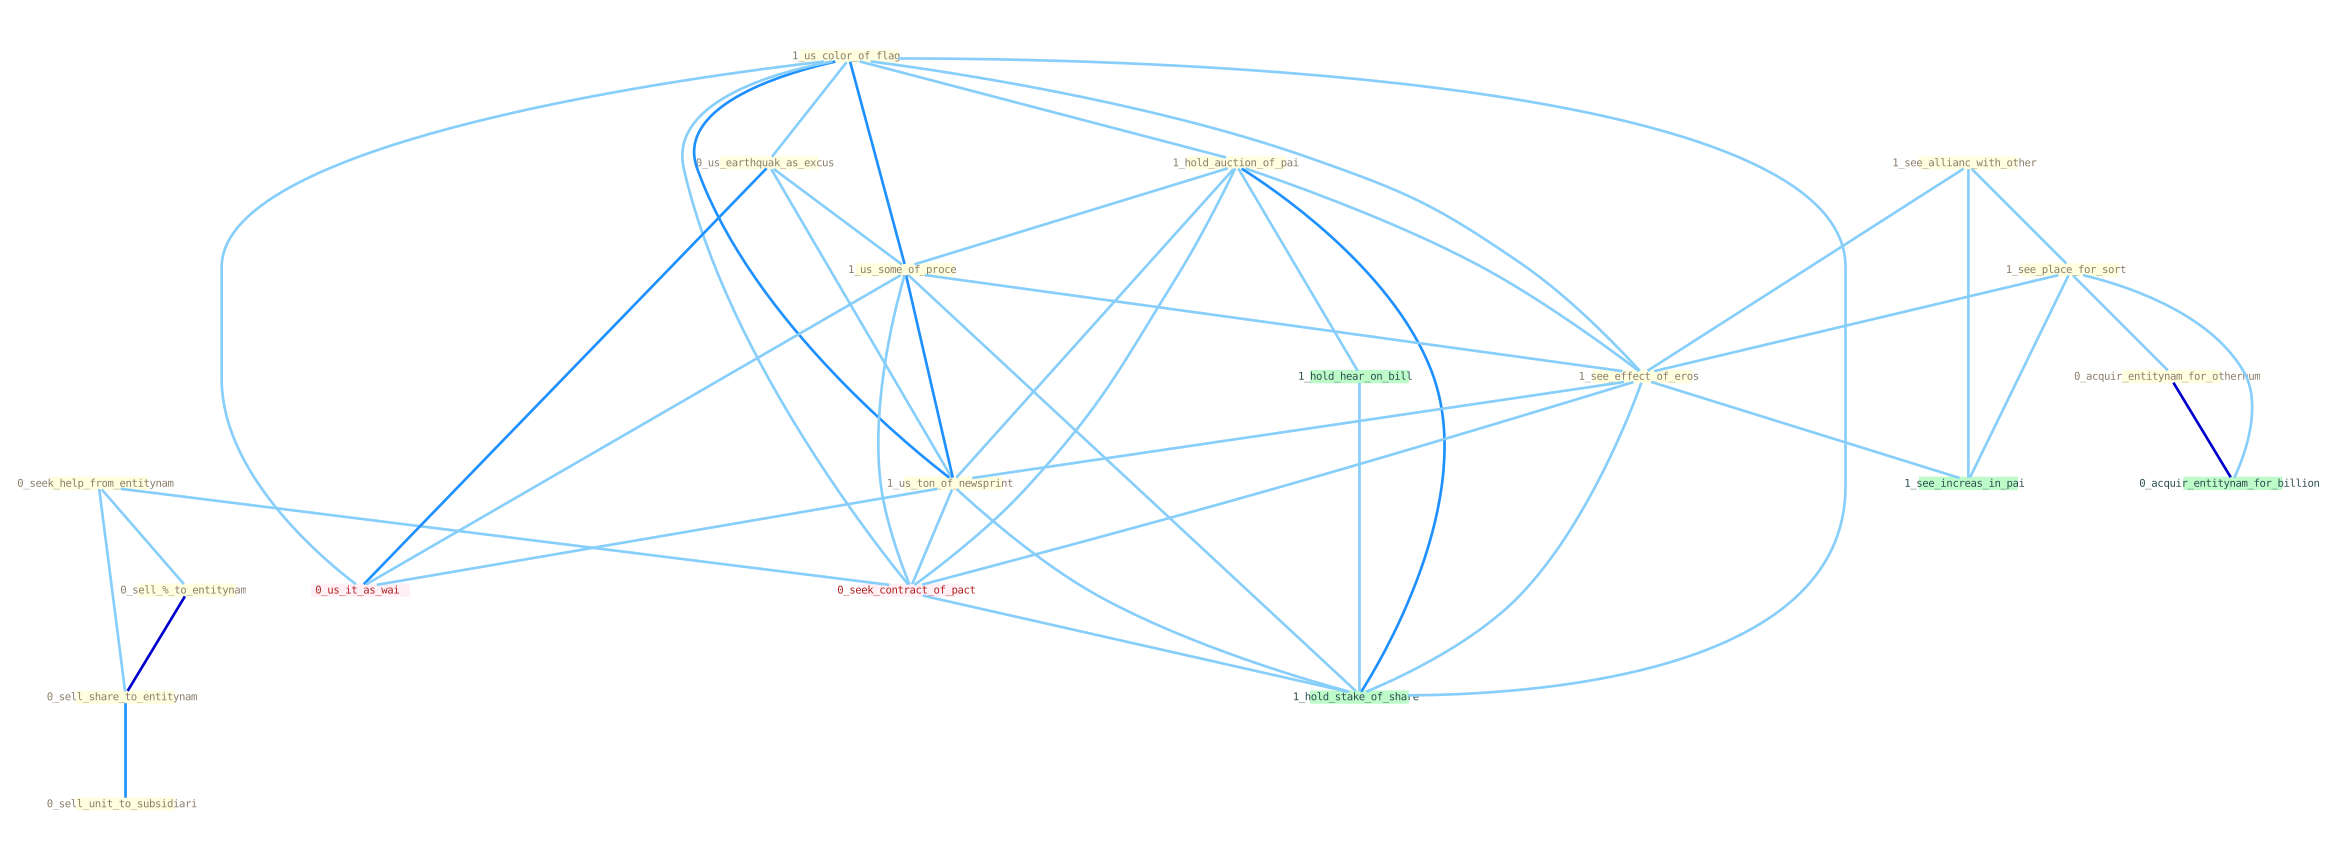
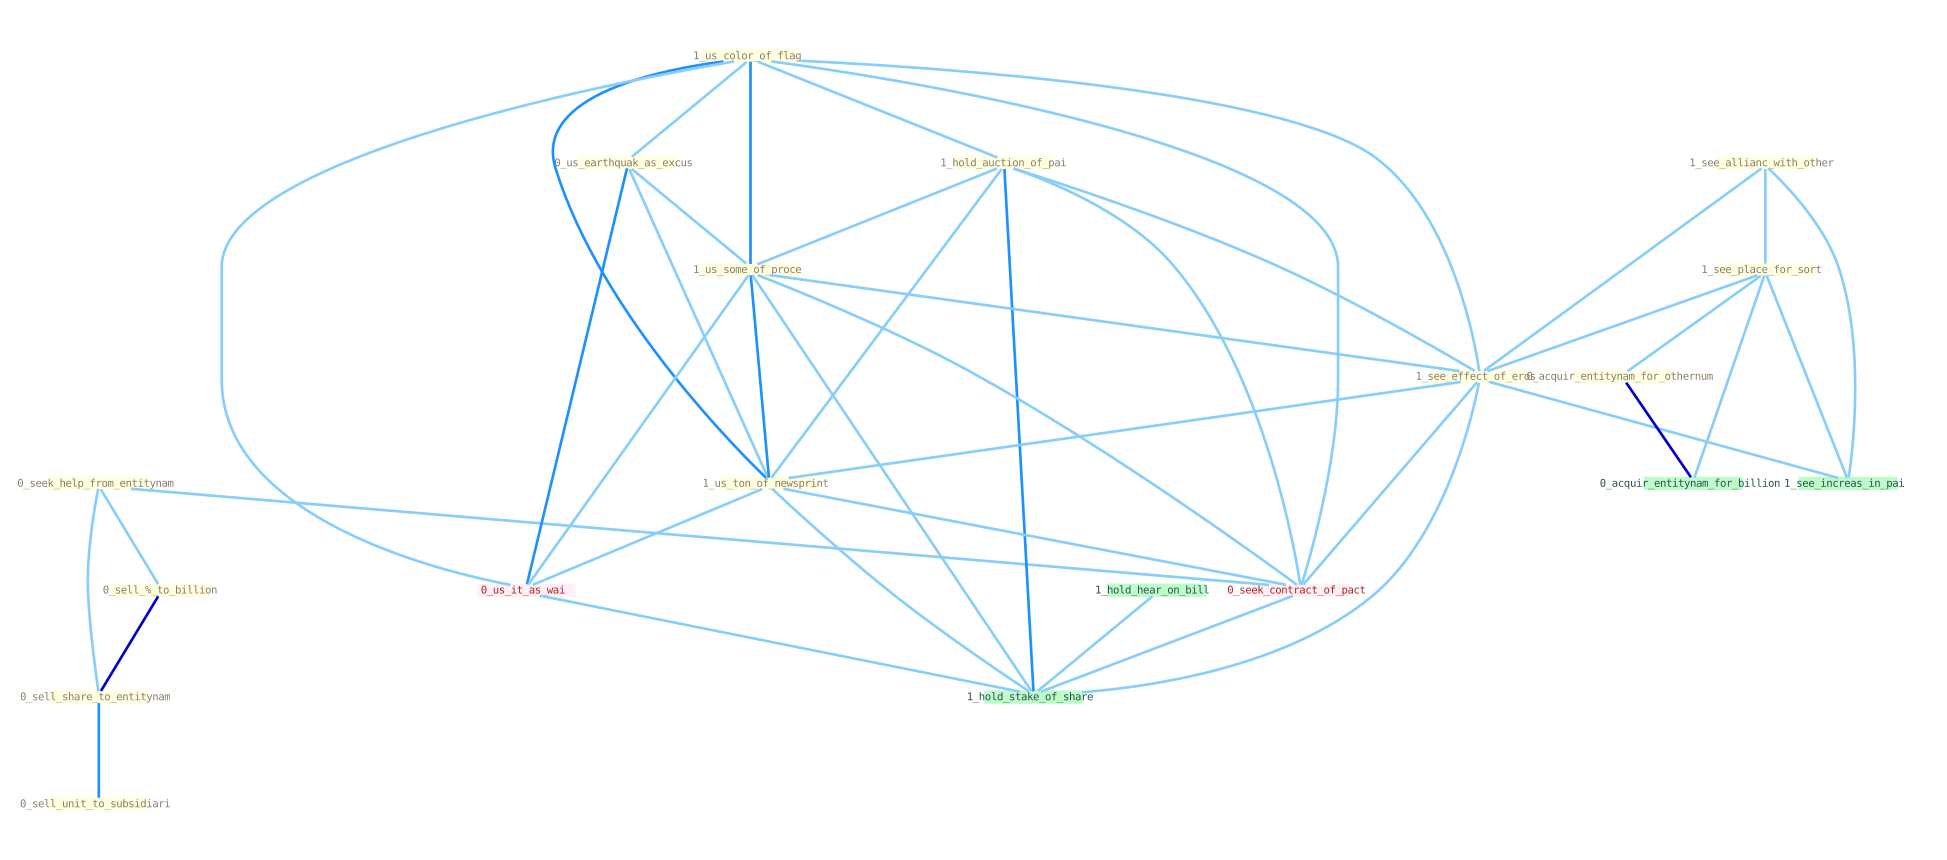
edge "1_us_color_of_flag" -- "1_hold_stake_of_share": now "0_us_it_as_wai" -- "1_hold_stake_of_share"
edge "1_hold_auction_of_pai" -- "1_hold_hear_on_bill": removed
node "0_sell_%_to_entitynam": label "0_sell_%_to_entitynam" -> "0_sell_%_to_billion"
